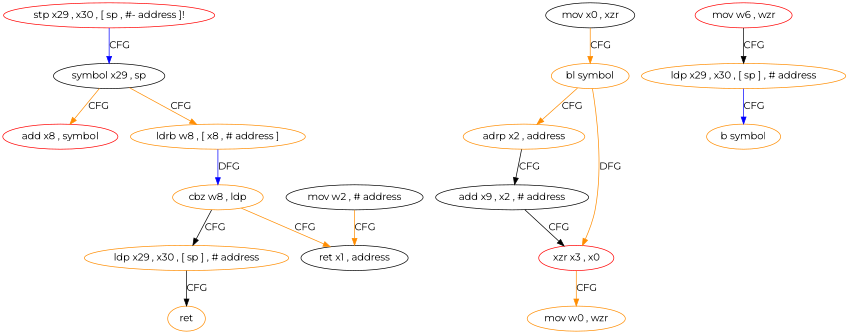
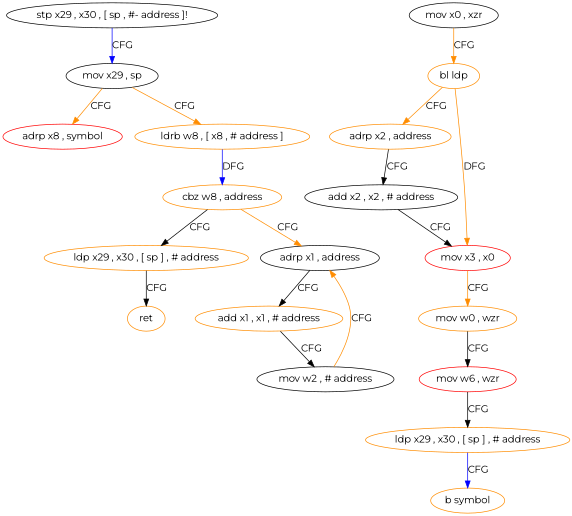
node "stp x29 , x30 , [ sp , #- address ]!": color red -> black
node "symbol x29 , sp": label "symbol x29 , sp" -> "mov x29 , sp"
node "bl symbol": label "bl symbol" -> "bl ldp"
node "add x8 , symbol": label "add x8 , symbol" -> "adrp x8 , symbol"
node "cbz w8 , ldp": label "cbz w8 , ldp" -> "cbz w8 , address"
node "add x9 , x2 , # address": label "add x9 , x2 , # address" -> "add x2 , x2 , # address"
node "ret x1 , address": label "ret x1 , address" -> "adrp x1 , address"
node "xzr x3 , x0": label "xzr x3 , x0" -> "mov x3 , x0"
node "add x1 , x1 , # address": added
edge "mov w0 , wzr" -> "mov w6 , wzr": added, label "CFG"
